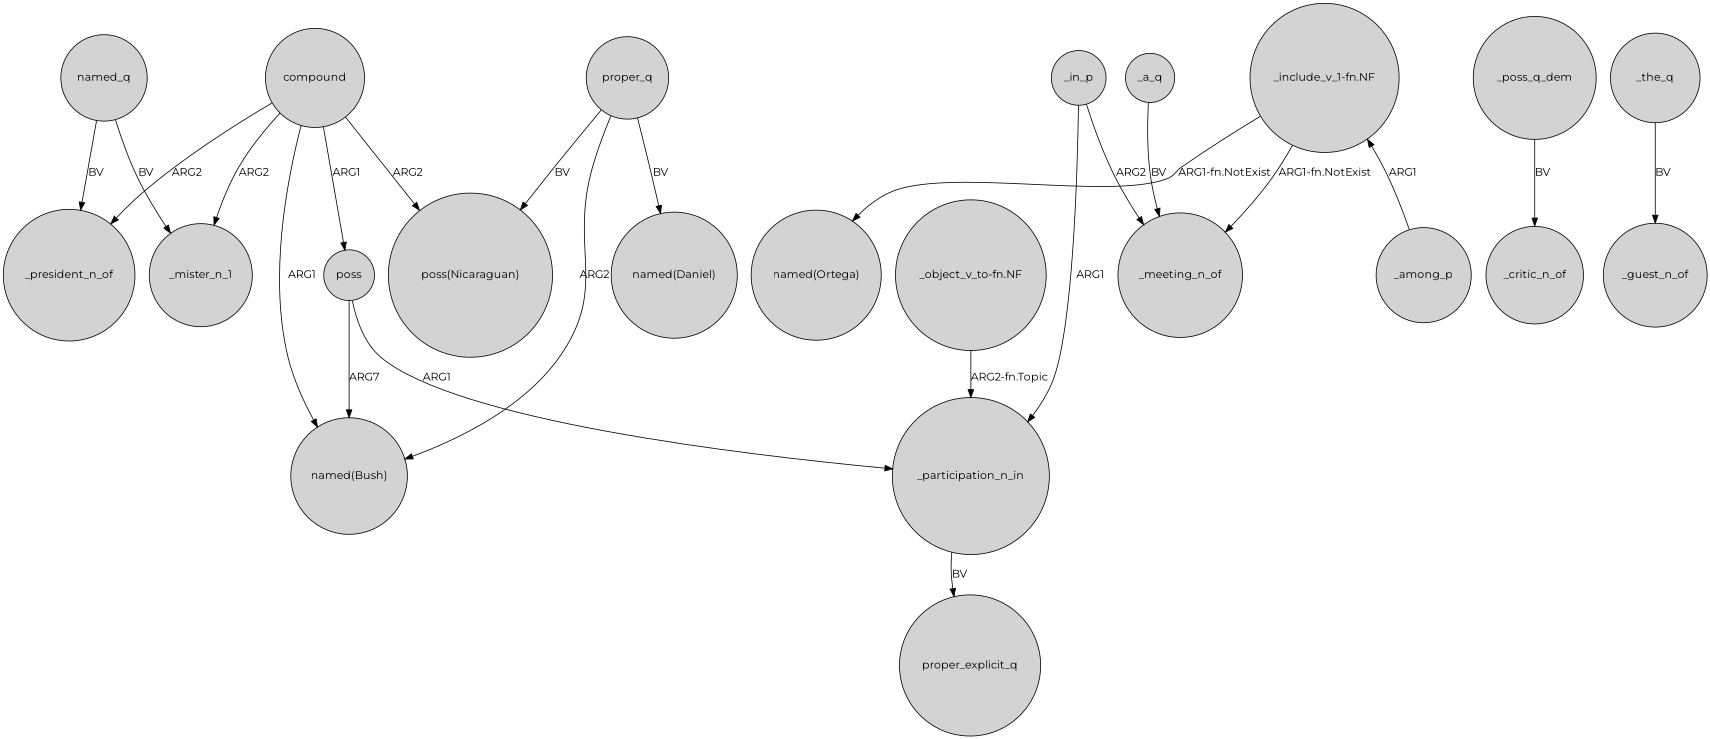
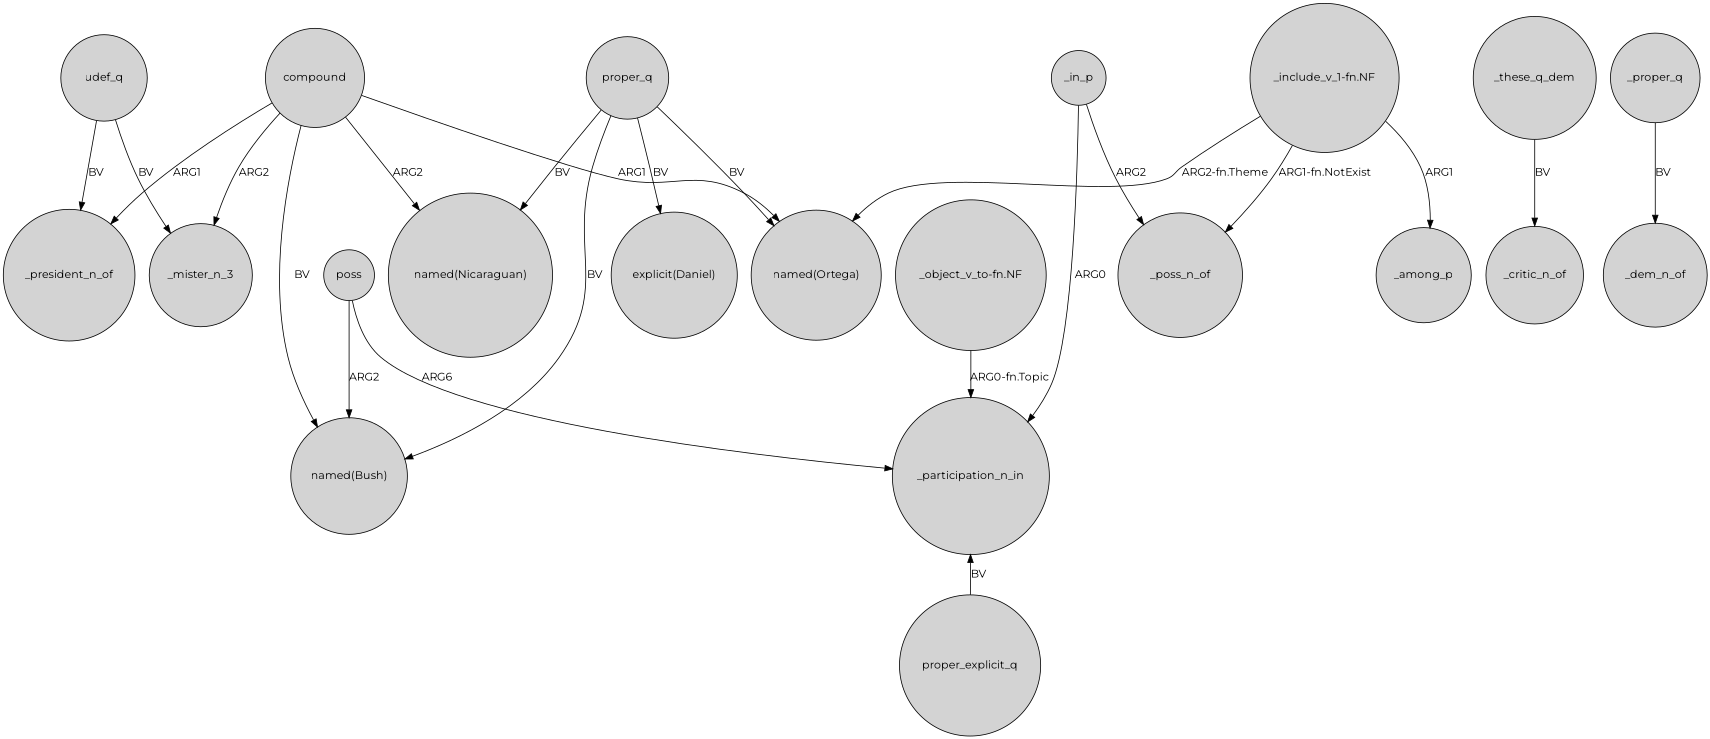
node "named_q": label "named_q" -> "udef_q"
node "_a_q": removed
node "_poss_q_dem": label "_poss_q_dem" -> "_these_q_dem"
node "_the_q": label "_the_q" -> "_proper_q"
edge "proper_q" -> "named(Ortega)": added, label "BV"
edge "compound" -> "_president_n_of": label "ARG2" -> "ARG1"
edge "_include_v_1-fn.NF" -> "named(Ortega)": label "ARG1-fn.NotExist" -> "ARG2-fn.Theme"
edge "compound" -> "poss": now "compound" -> "named(Ortega)"
edge "_among_p" -> "_include_v_1-fn.NF": reversed
node "_mister_n_1": label "_mister_n_1" -> "_mister_n_3"
edge "compound" -> "named(Bush)": label "ARG1" -> "BV"
node "poss(Nicaraguan)": label "poss(Nicaraguan)" -> "named(Nicaraguan)"
edge "proper_q" -> "named(Bush)": label "ARG2" -> "BV"
node "named(Daniel)": label "named(Daniel)" -> "explicit(Daniel)"
edge "_in_p" -> "_participation_n_in": label "ARG1" -> "ARG0"
node "_meeting_n_of": label "_meeting_n_of" -> "_poss_n_of"
node "_guest_n_of": label "_guest_n_of" -> "_dem_n_of"
edge "poss" -> "named(Bush)": label "ARG7" -> "ARG2"
edge "poss" -> "_participation_n_in": label "ARG1" -> "ARG6"
edge "_object_v_to-fn.NF" -> "_participation_n_in": label "ARG2-fn.Topic" -> "ARG0-fn.Topic"
edge "_participation_n_in" -> "proper_explicit_q": reversed
